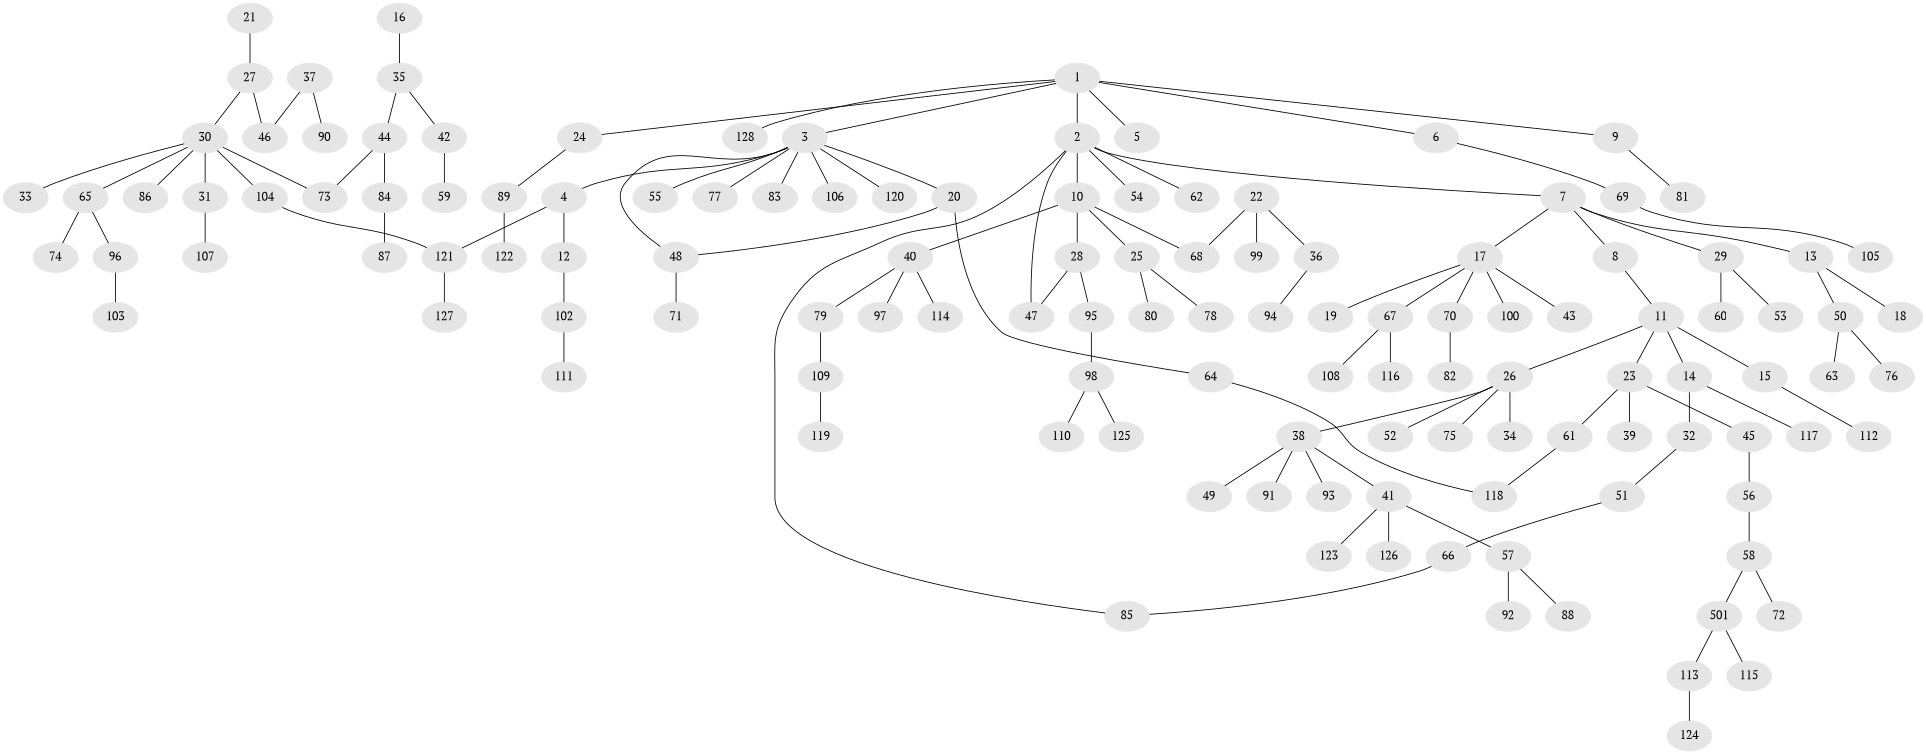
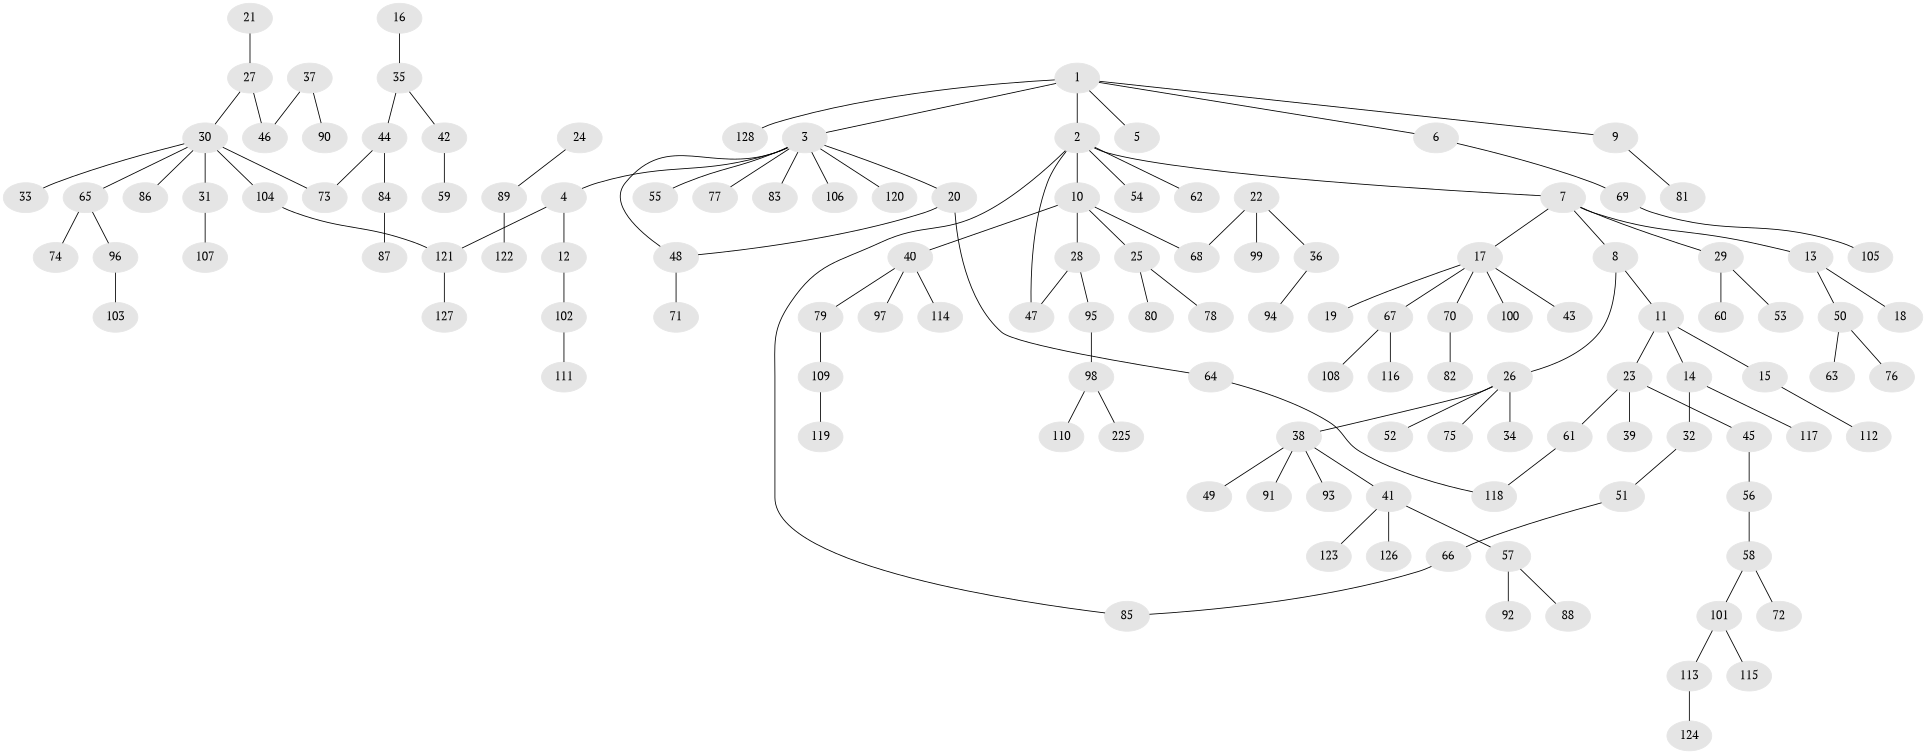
edge "1" -- "24": removed
edge "11" -- "26": now "8" -- "26"
node "125": label "125" -> "225"
node "501": label "501" -> "101"
